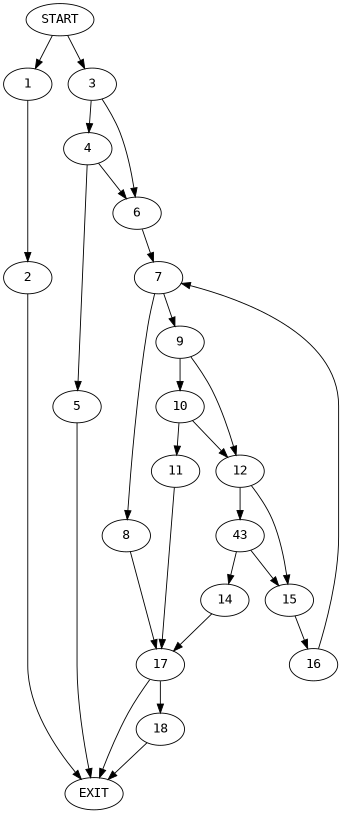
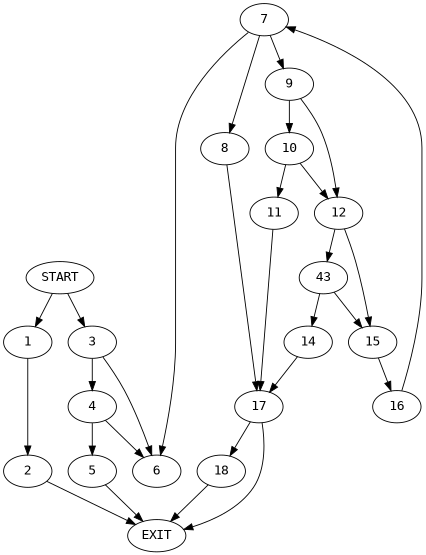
edge "6" -> "7": reversed
